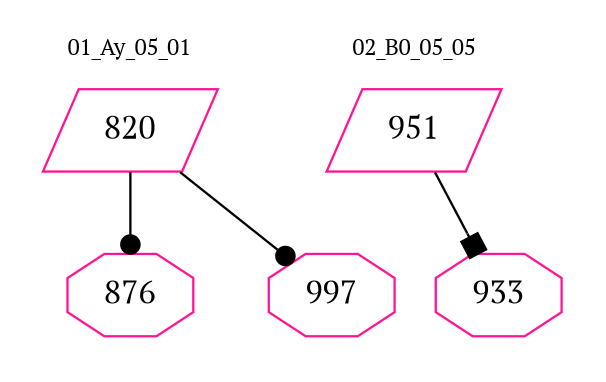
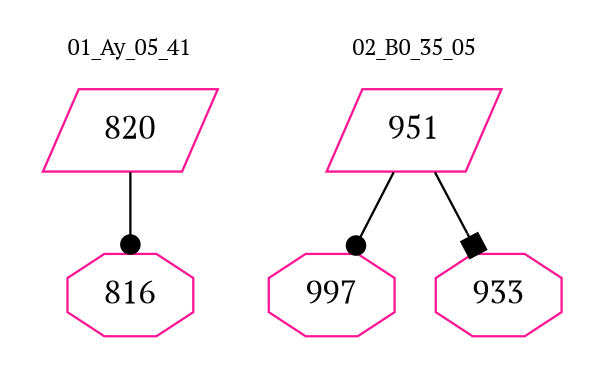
cluster "01_Ay_05_01": label "01_Ay_05_01" -> "01_Ay_05_41"
cluster "02_B0_05_05": label "02_B0_05_05" -> "02_B0_35_05"
edge "820" -> "997": now "951" -> "997"
node "876": label "876" -> "816"
